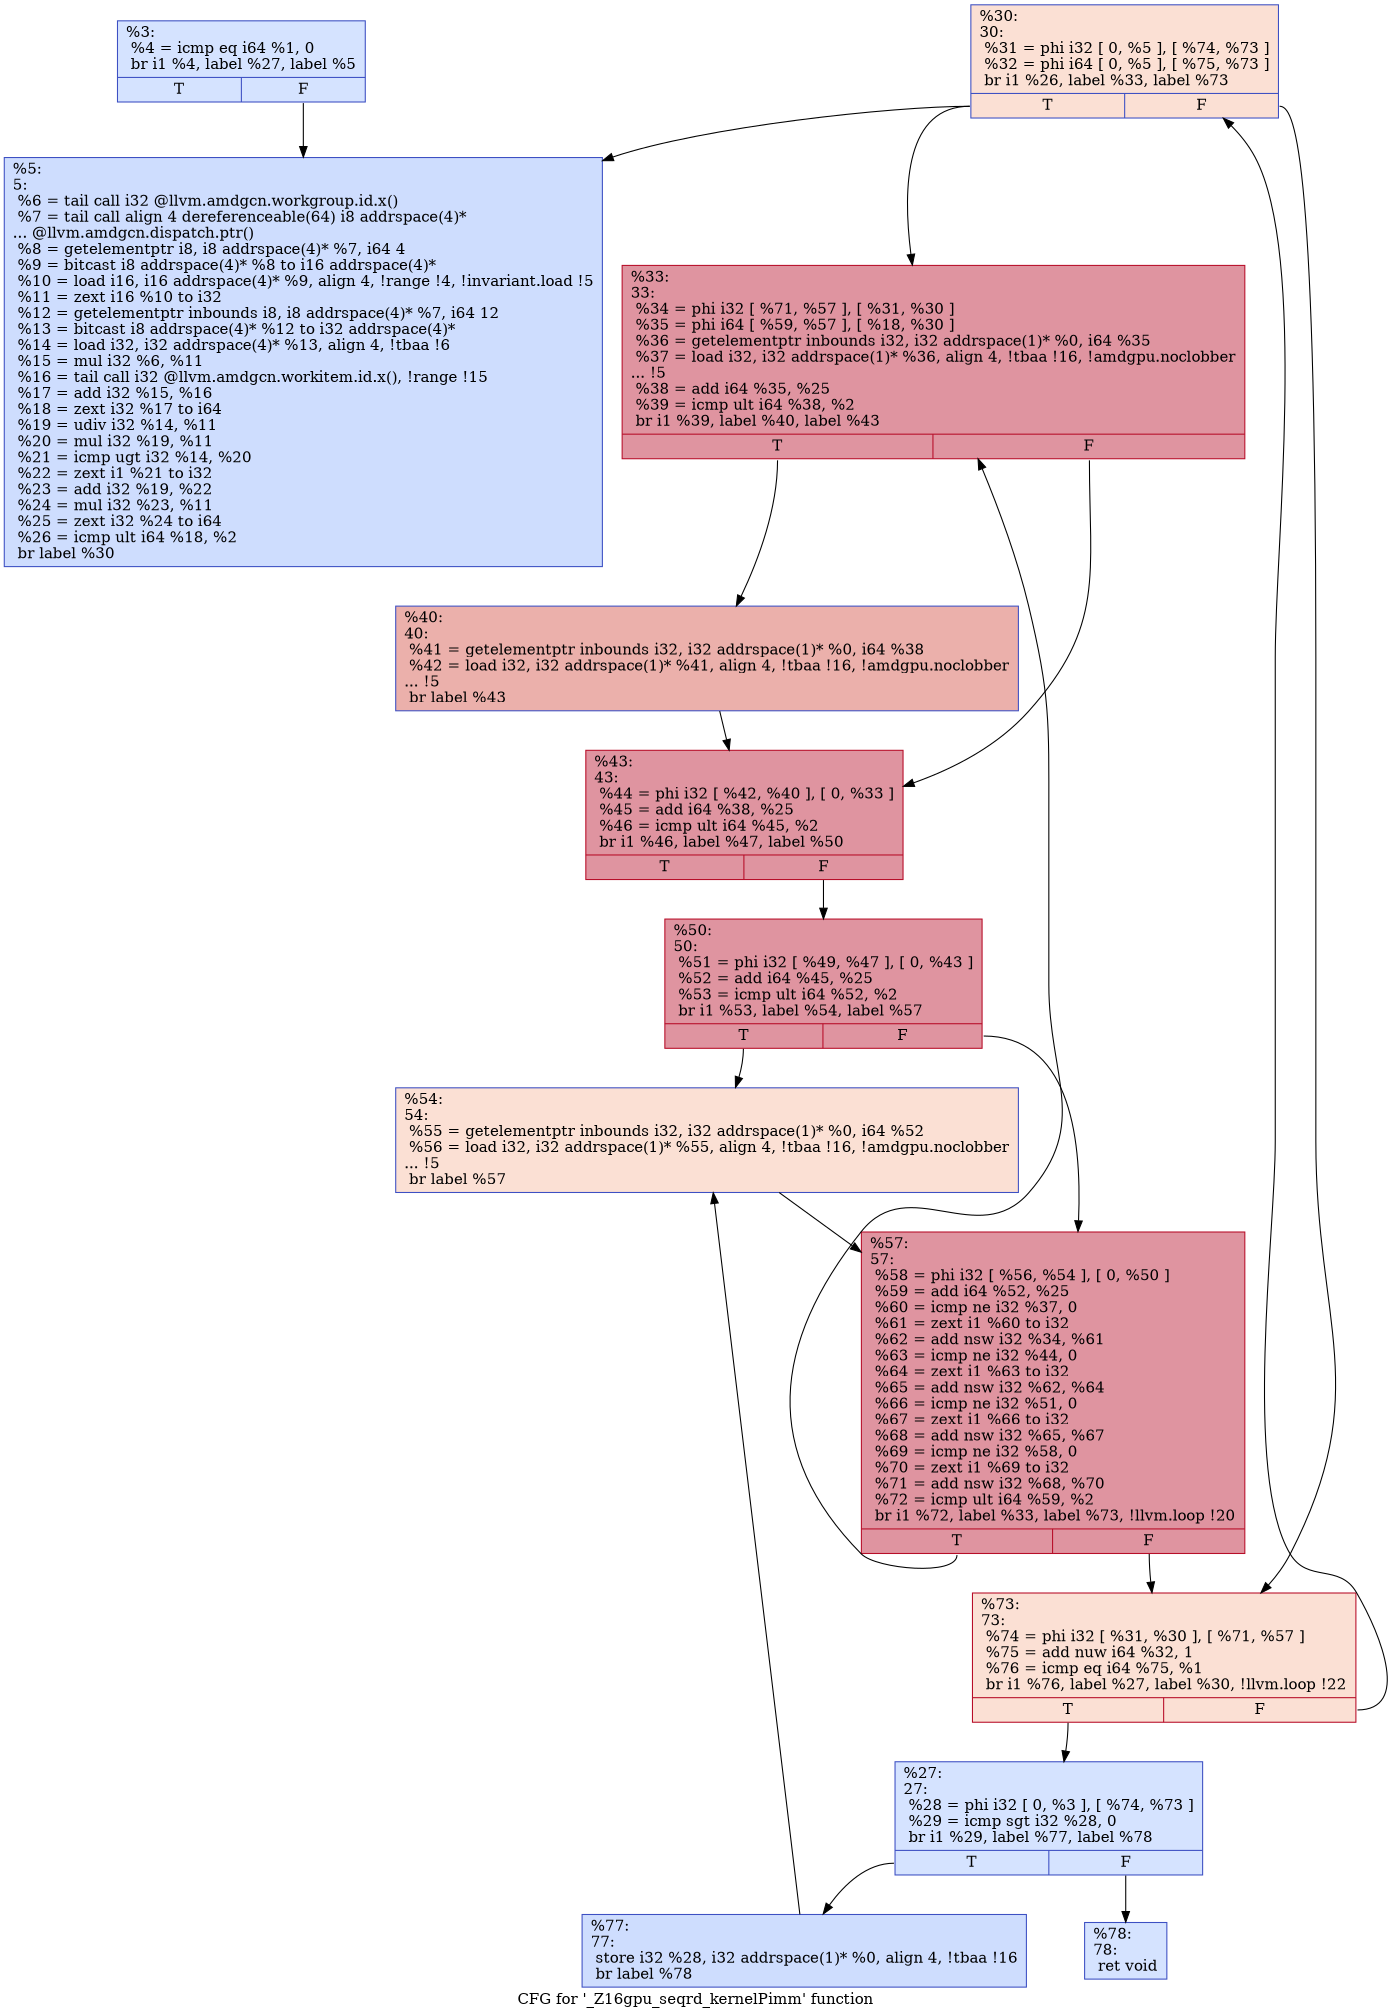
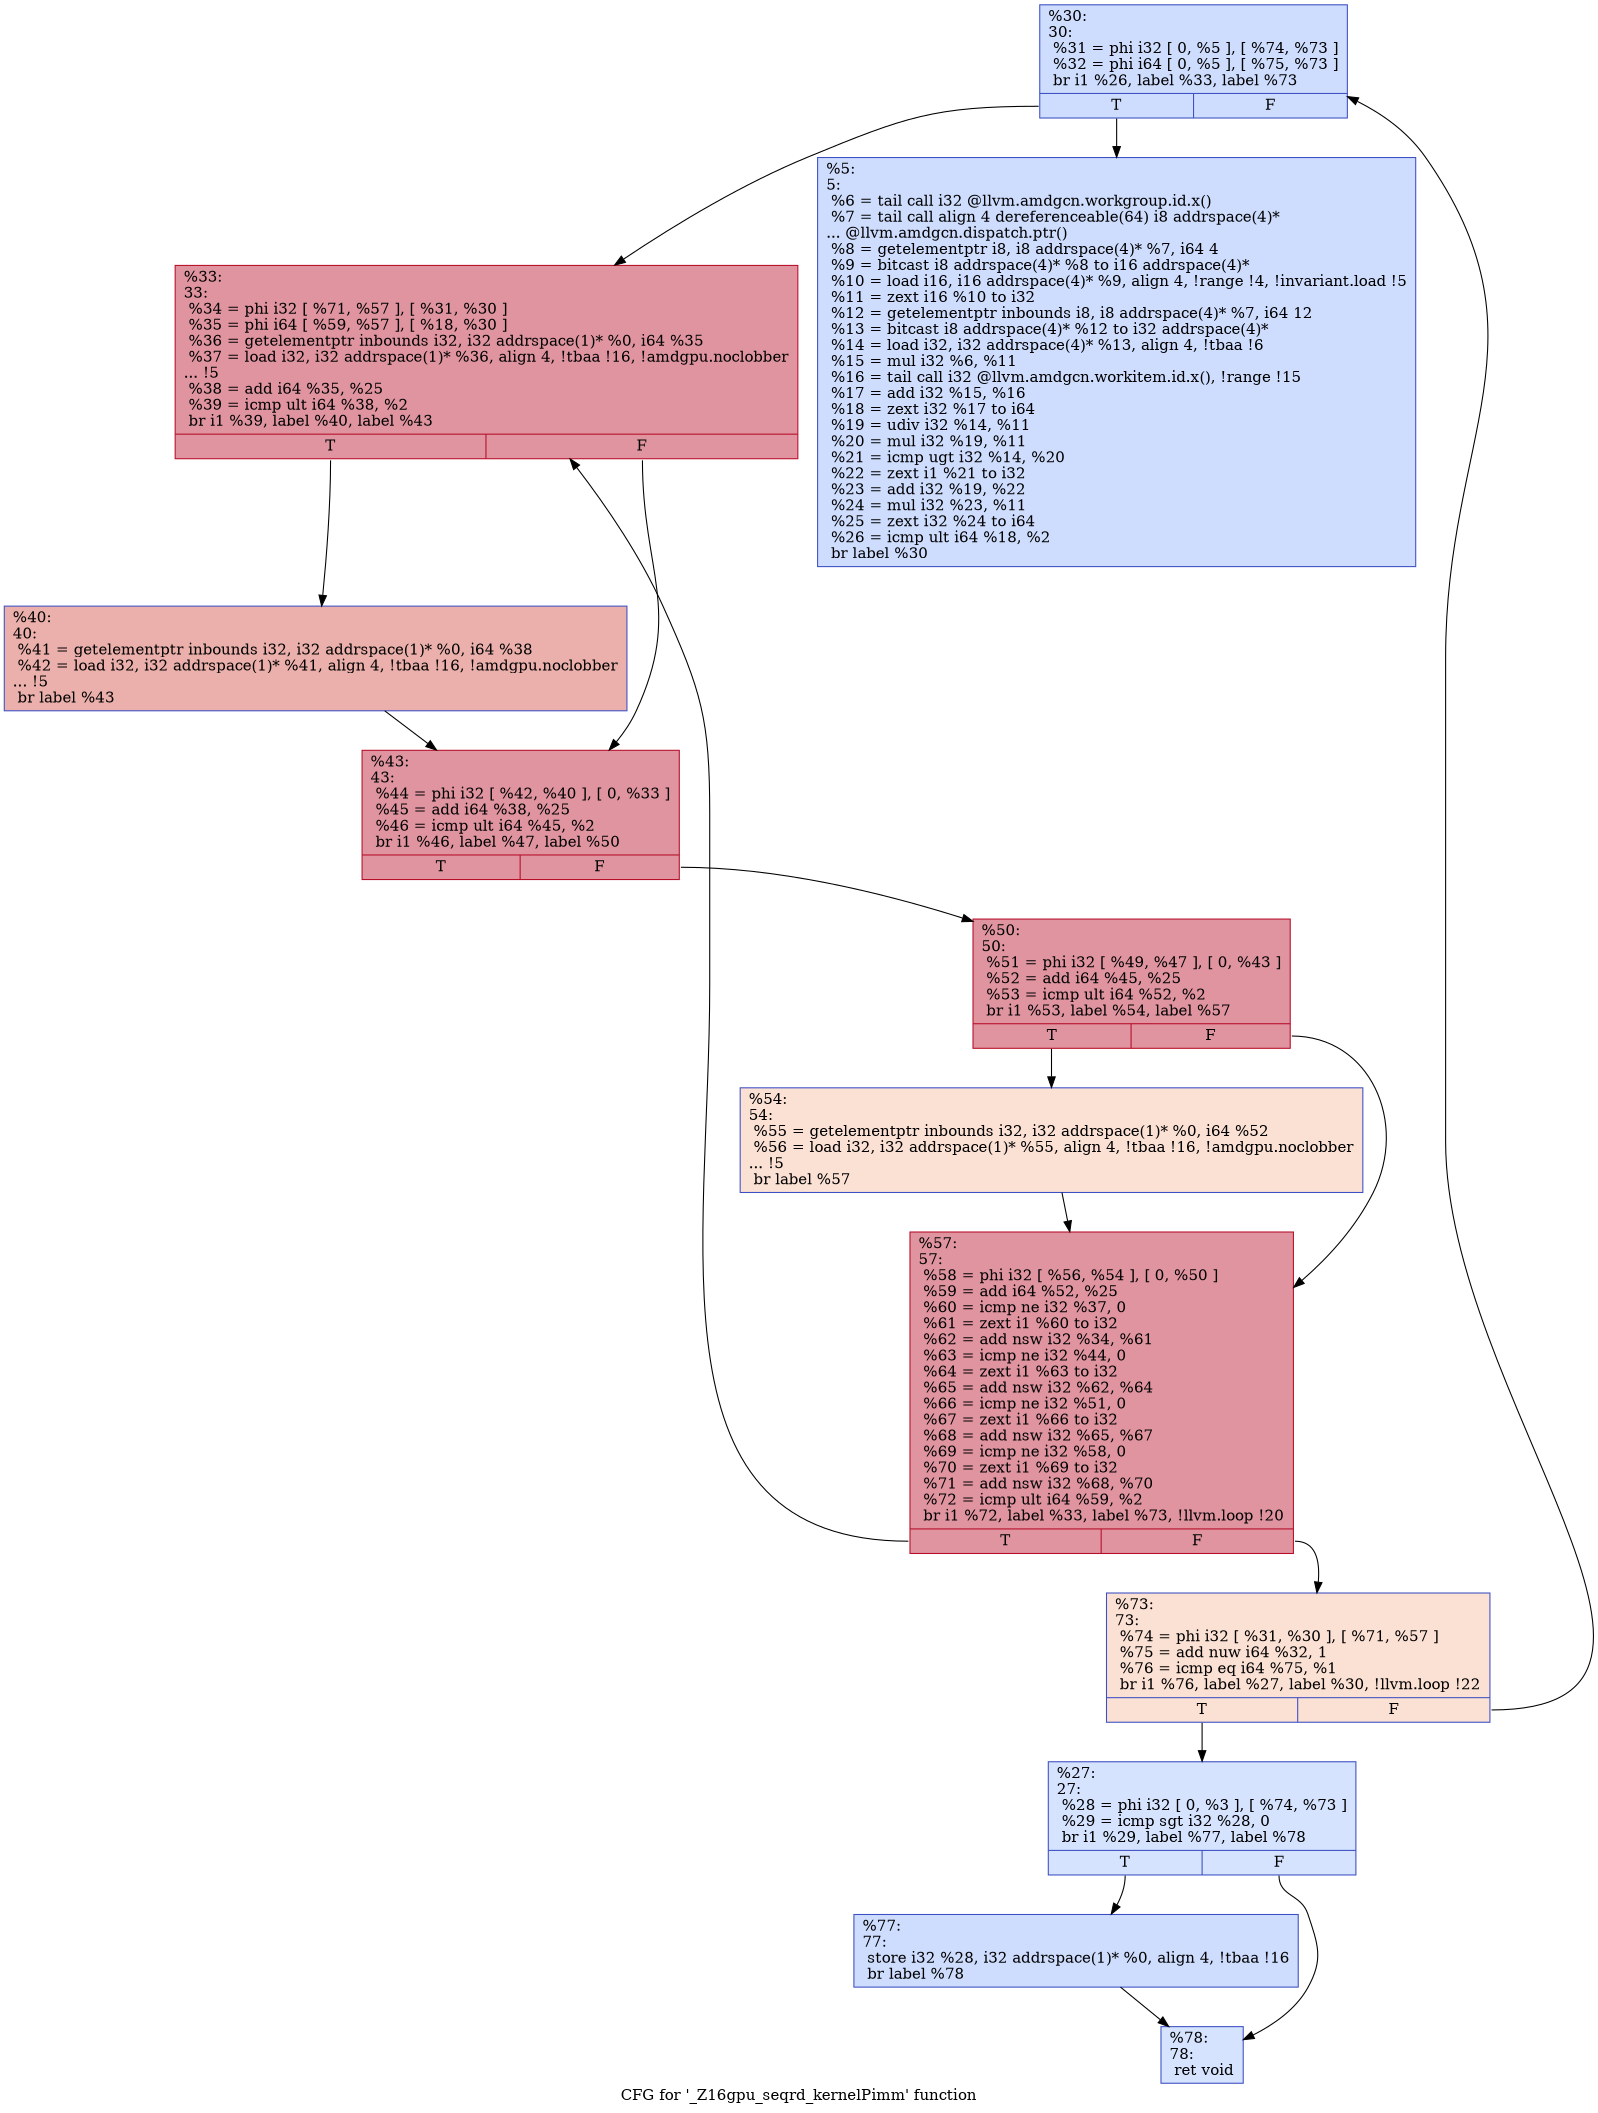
node "%3:": removed
node "%30:": fillcolor #f7b99e70 -> #8fb1fe70
edge "%30:" -> "%73:": removed
edge "%77:" -> "%54:": now "%77:" -> "%78:"
node "%73:": color #b70d28ff -> #3d50c3ff
